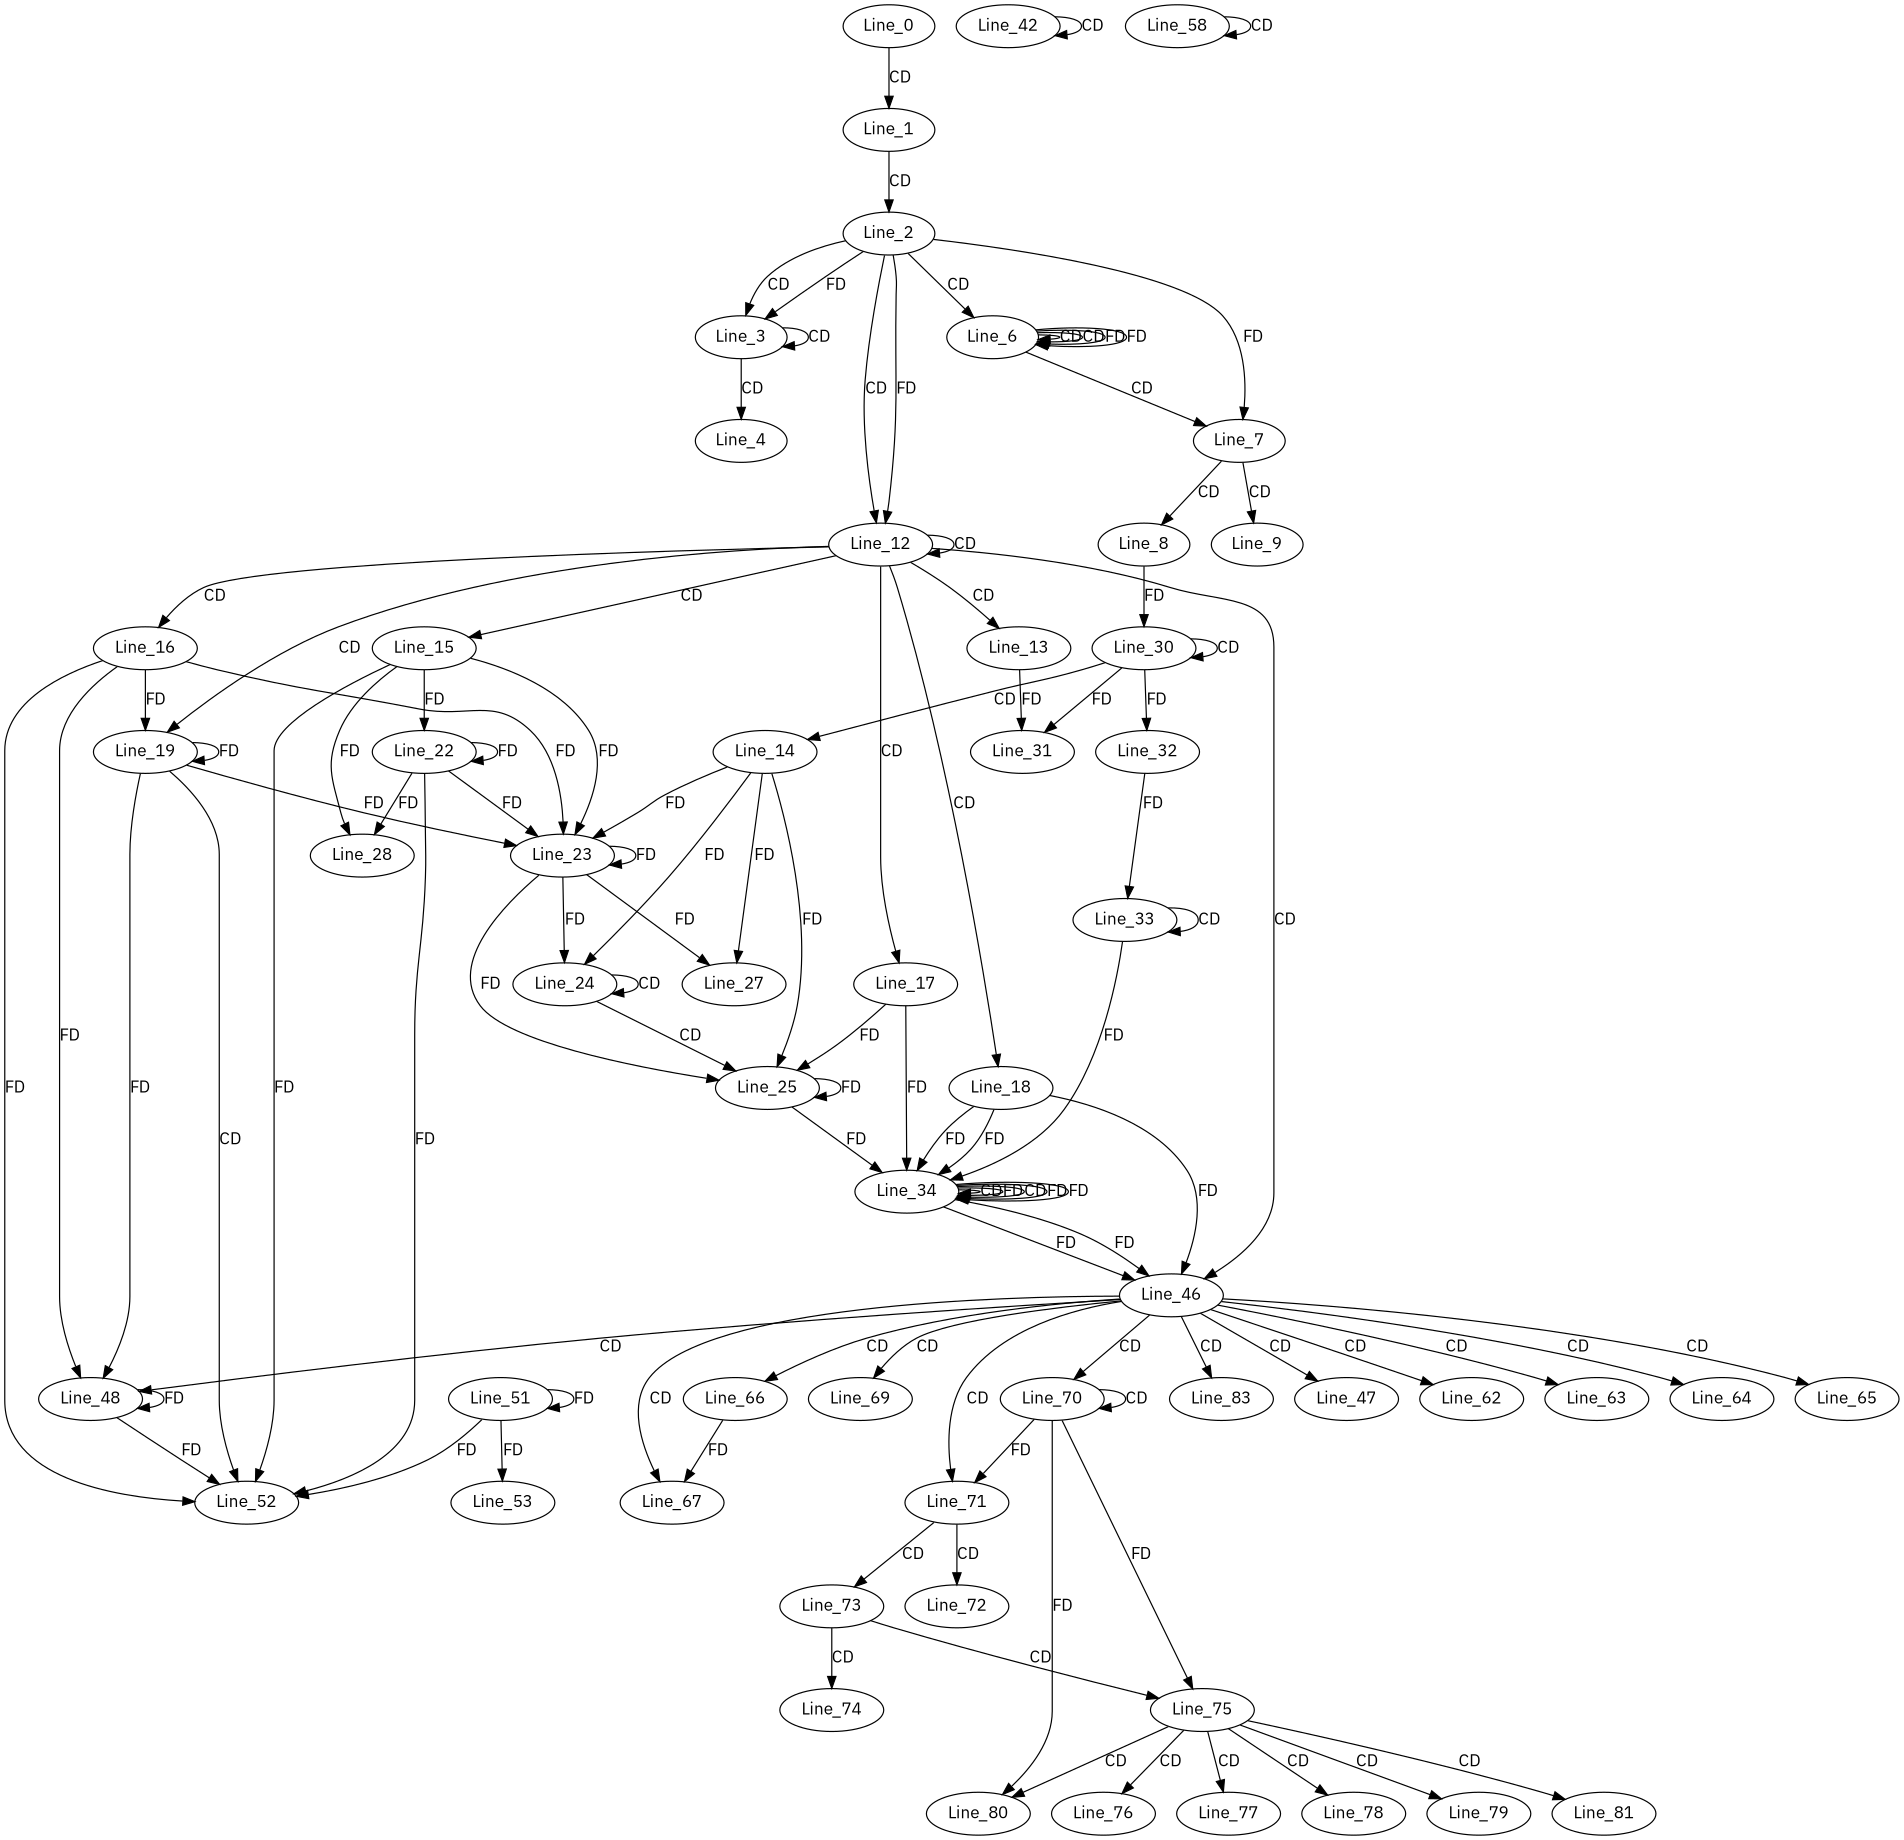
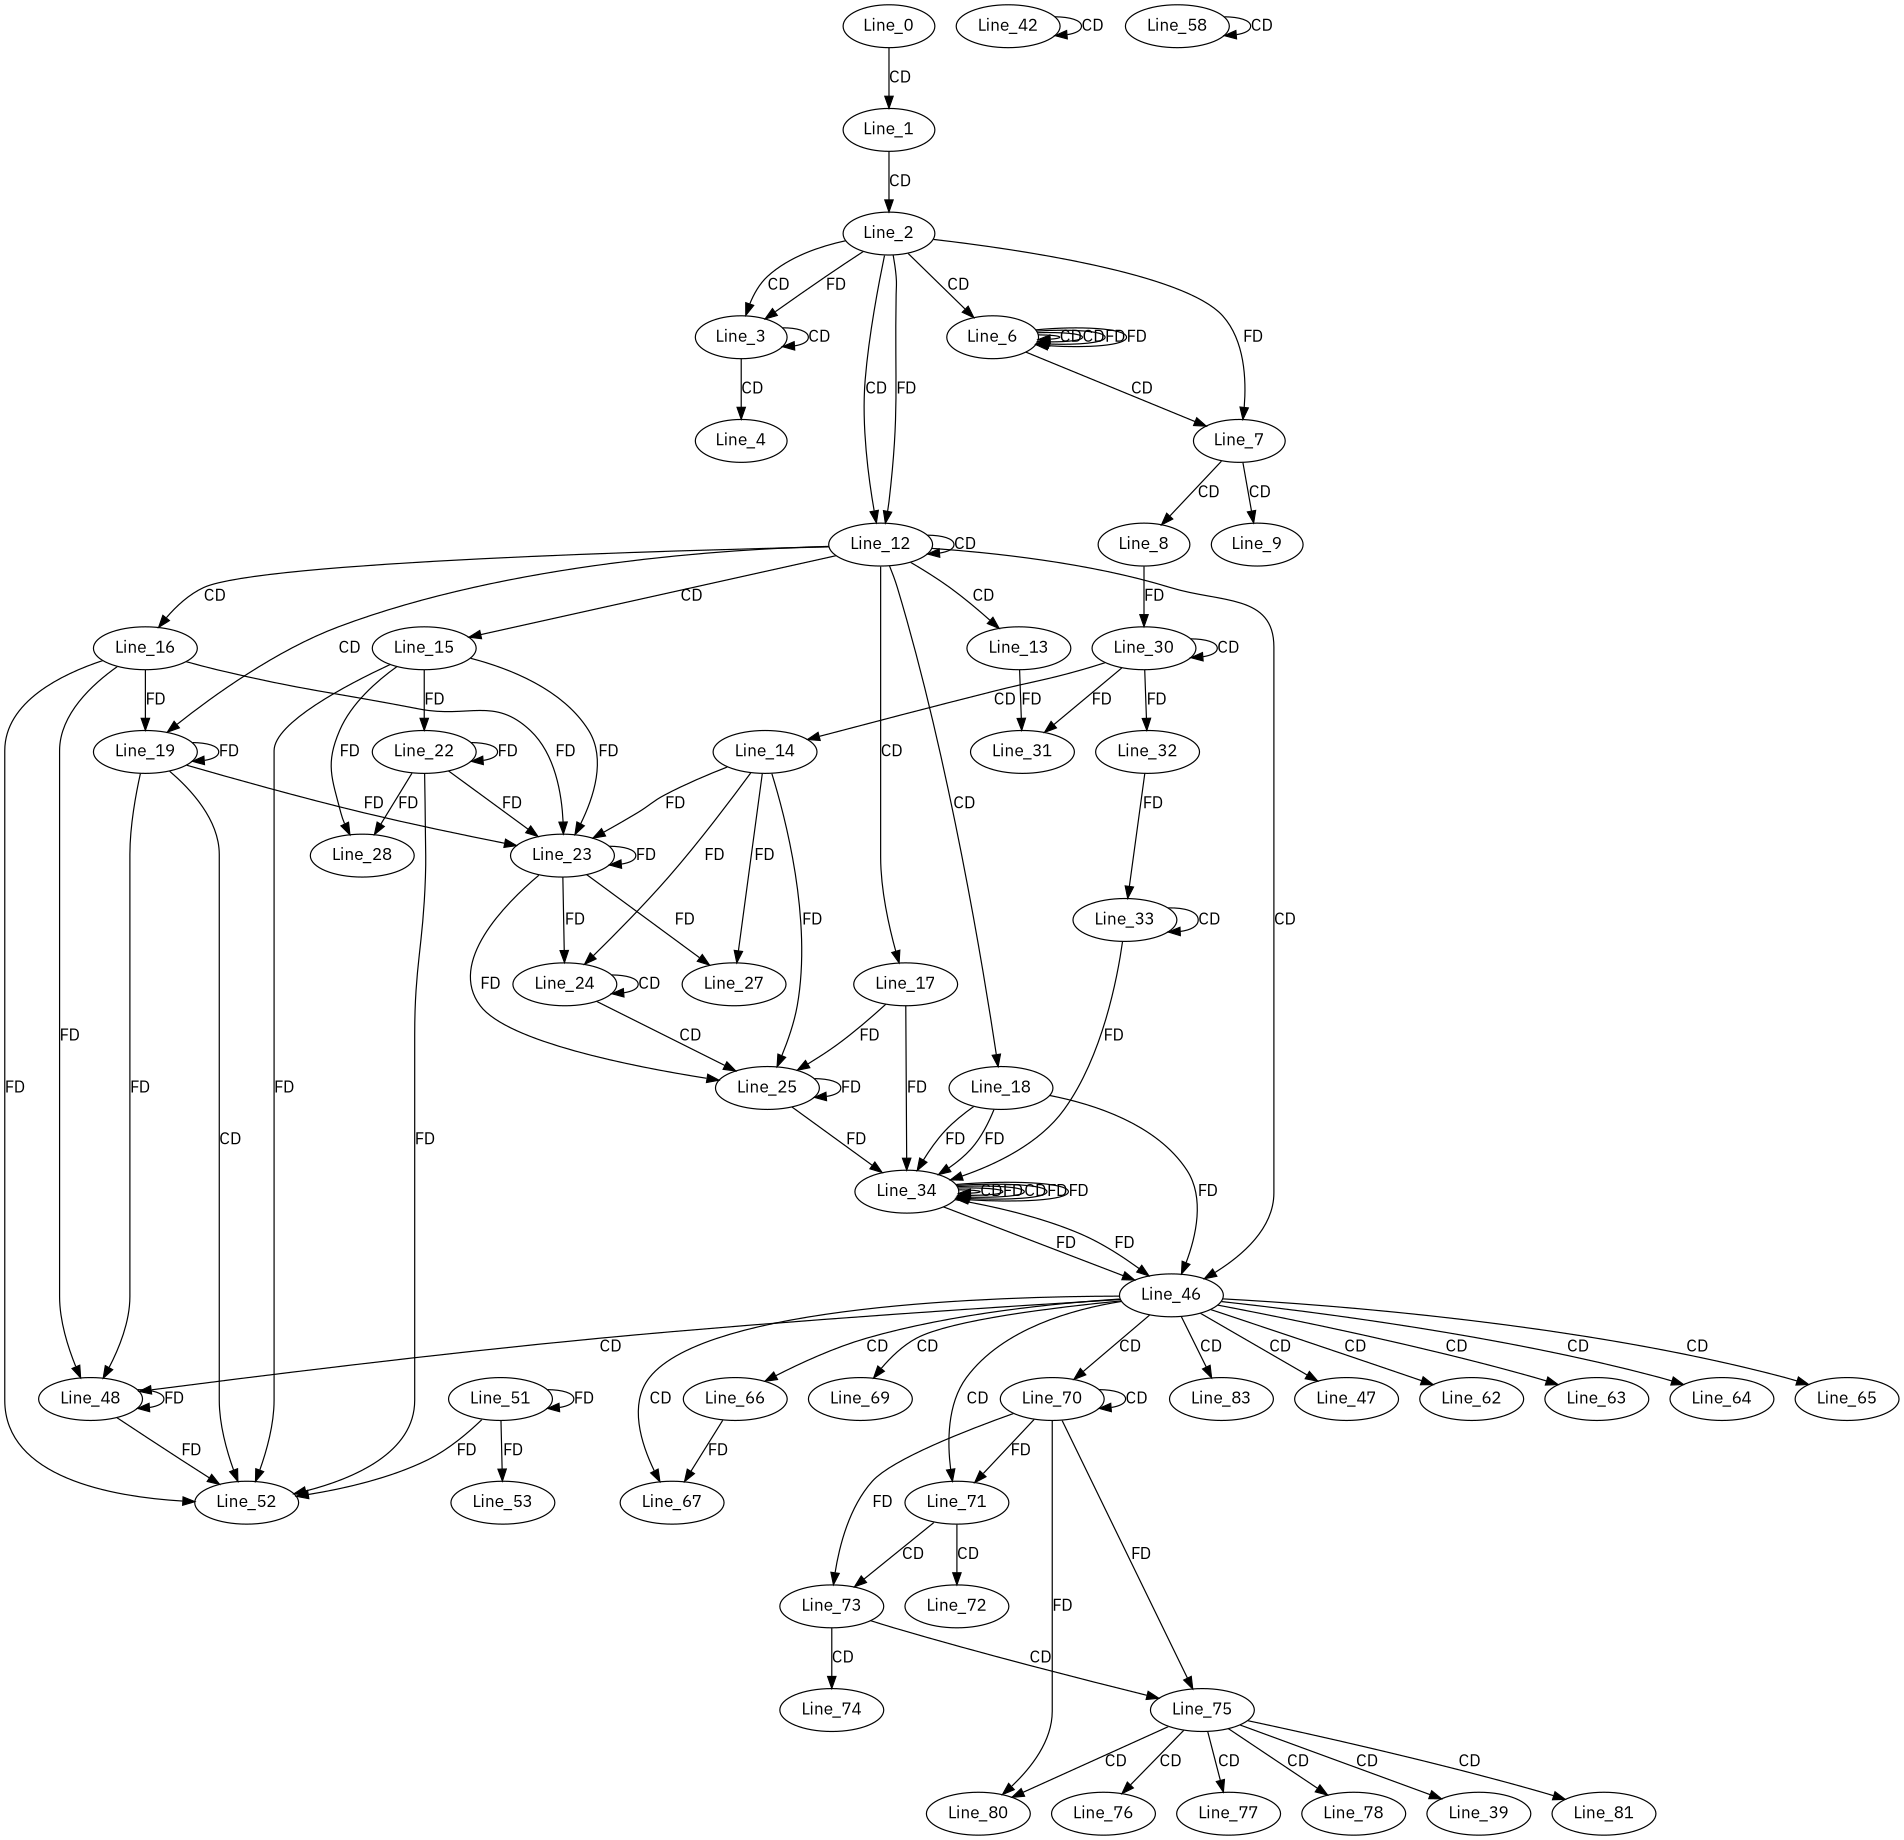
edge "Line_70" -> "Line_73": added, label "FD"
node "Line_79": label "Line_79" -> "Line_39"
